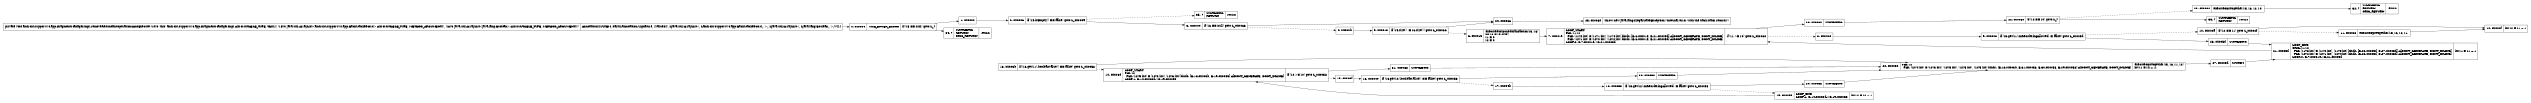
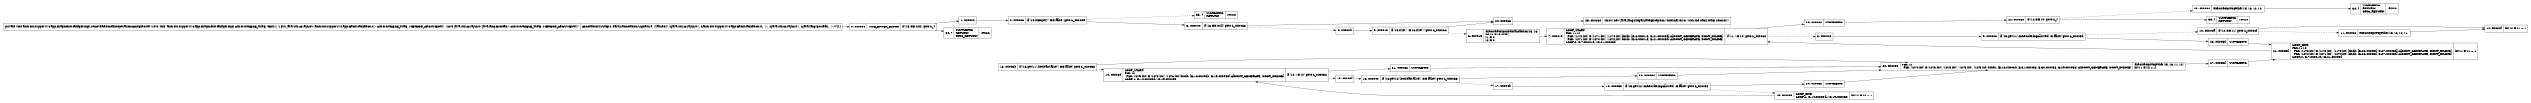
node "21: 0x005d": text "ORIG: r1 r2" -> "PHI: r1 r2"
node "27: 0x005d": text "SYSTEM" -> "SYNTHETIC"
